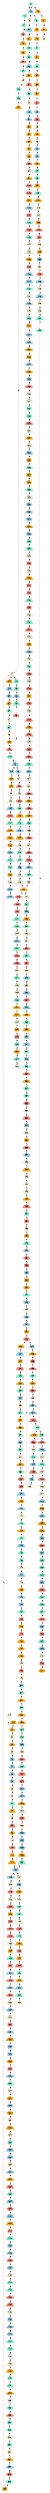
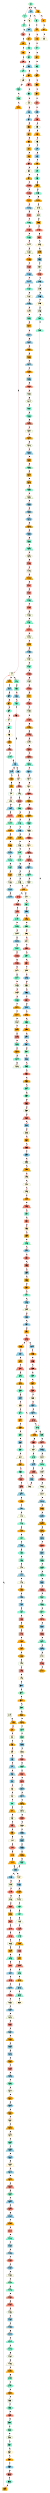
edge "S19" -> "S27": now "S19" -> "S23"
